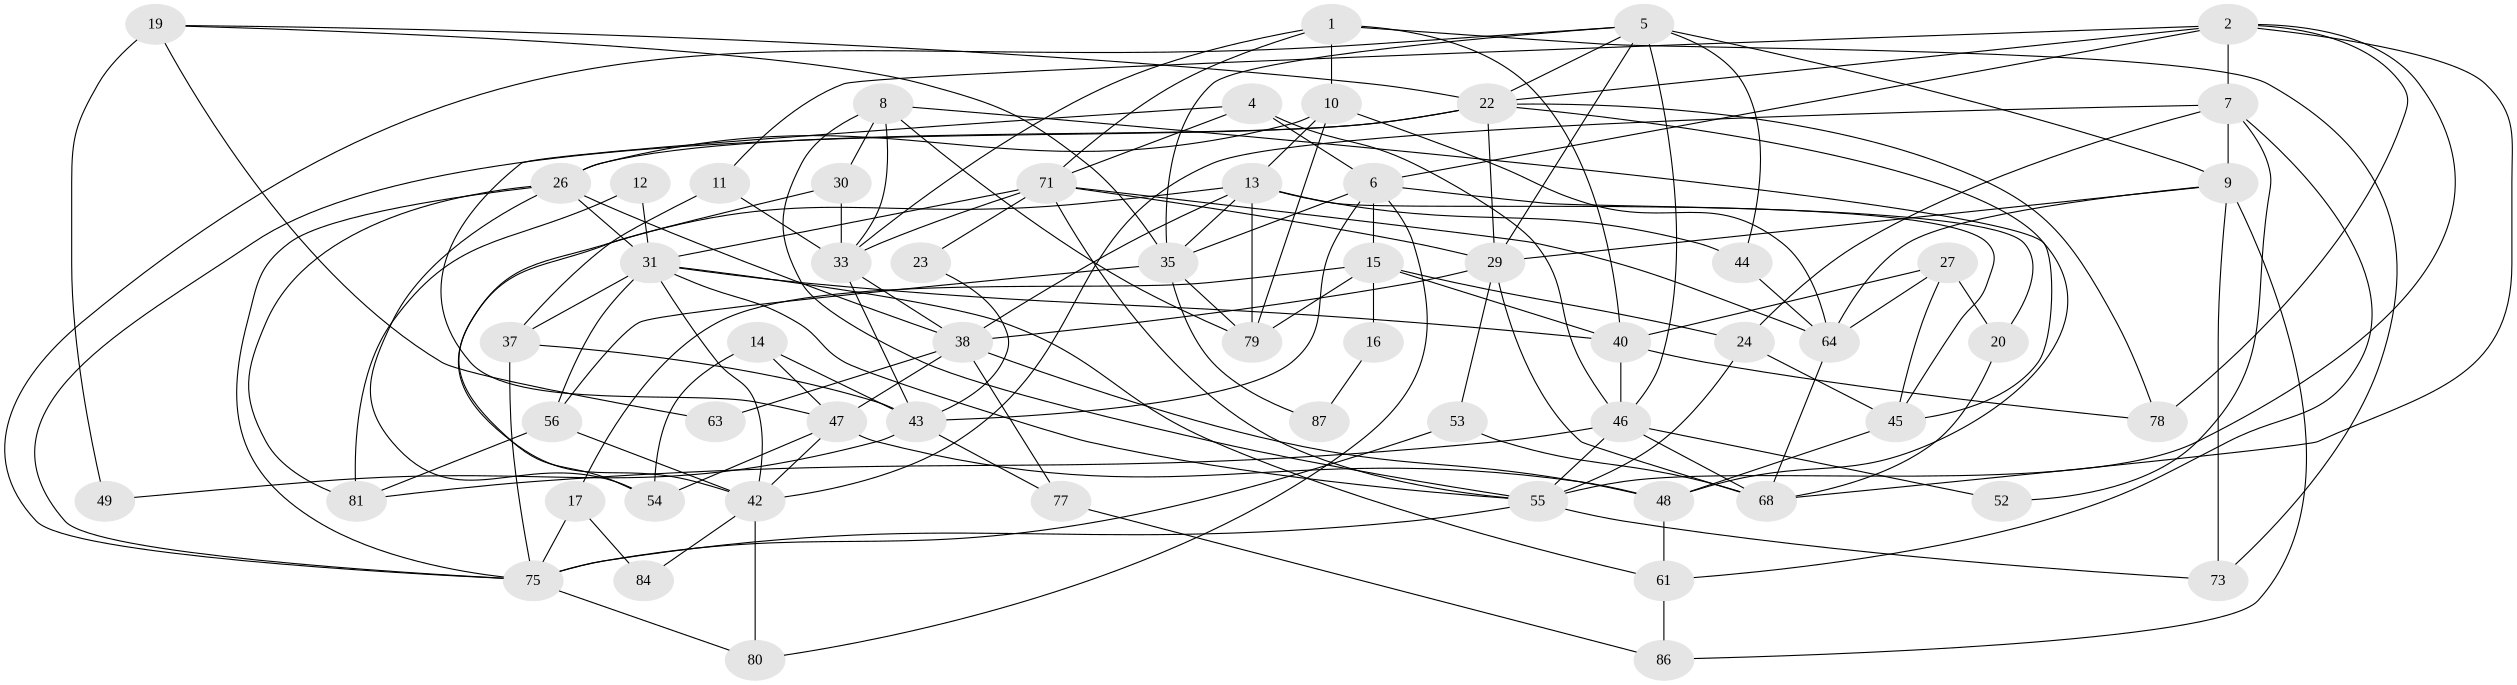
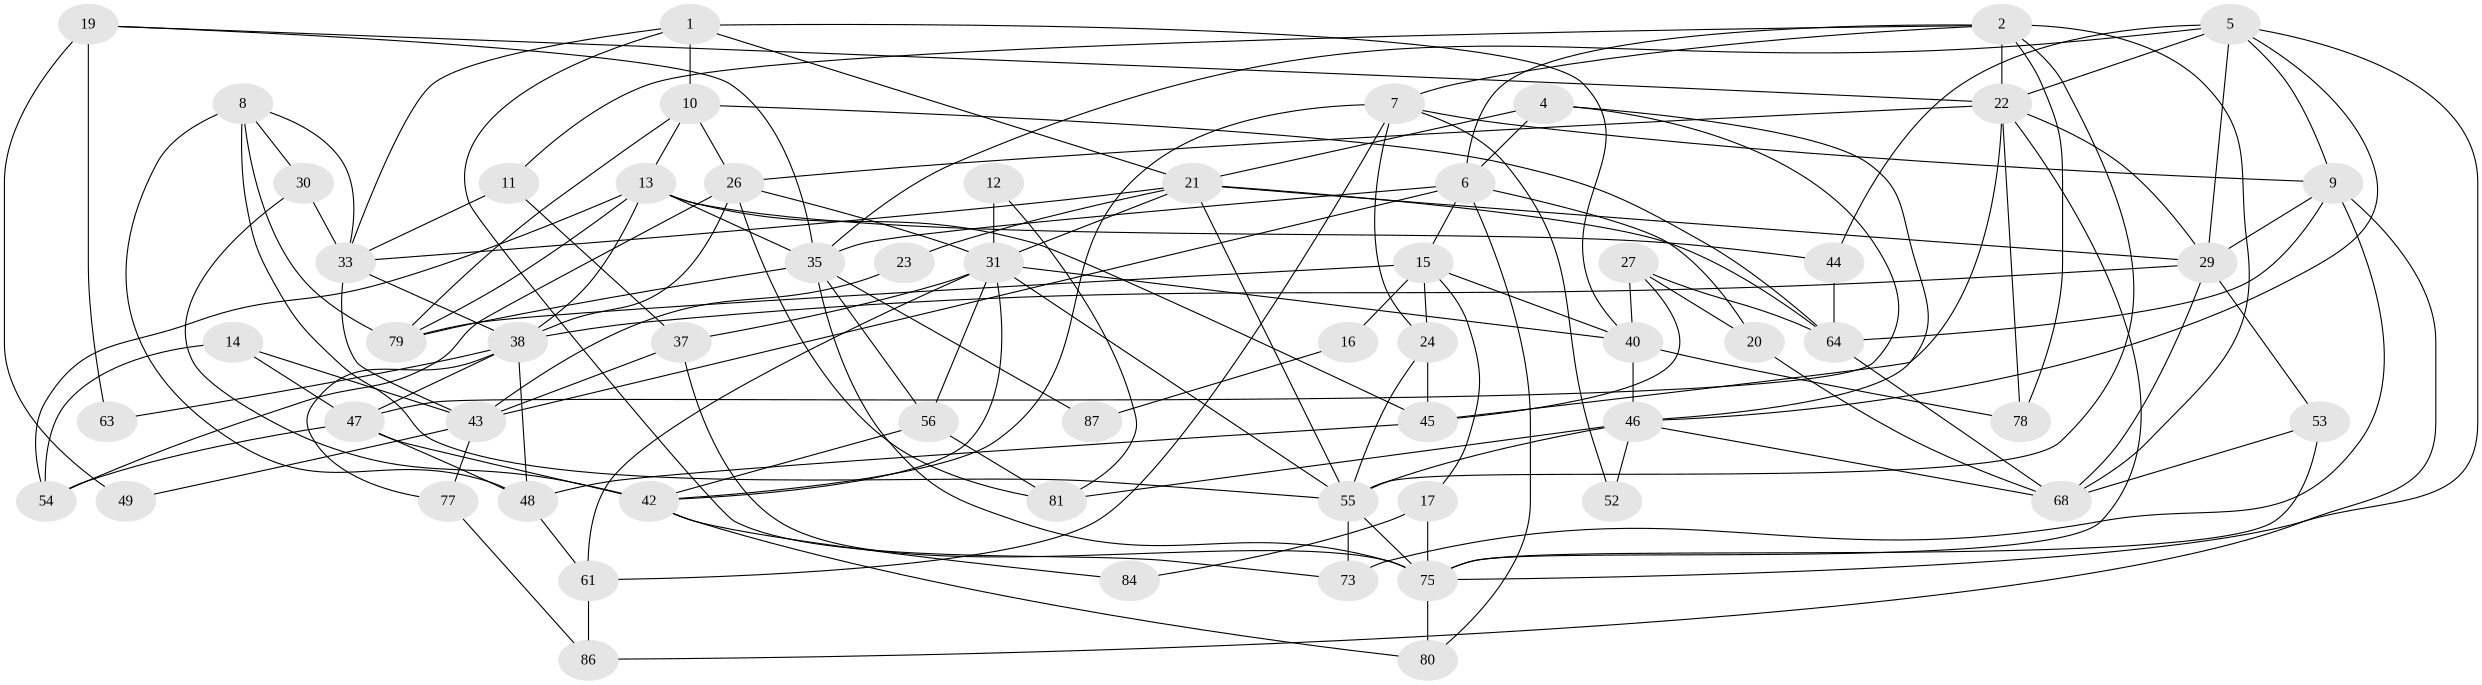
node "71": label "71" -> "21"
edge "26" -- "75": now "35" -- "75"
